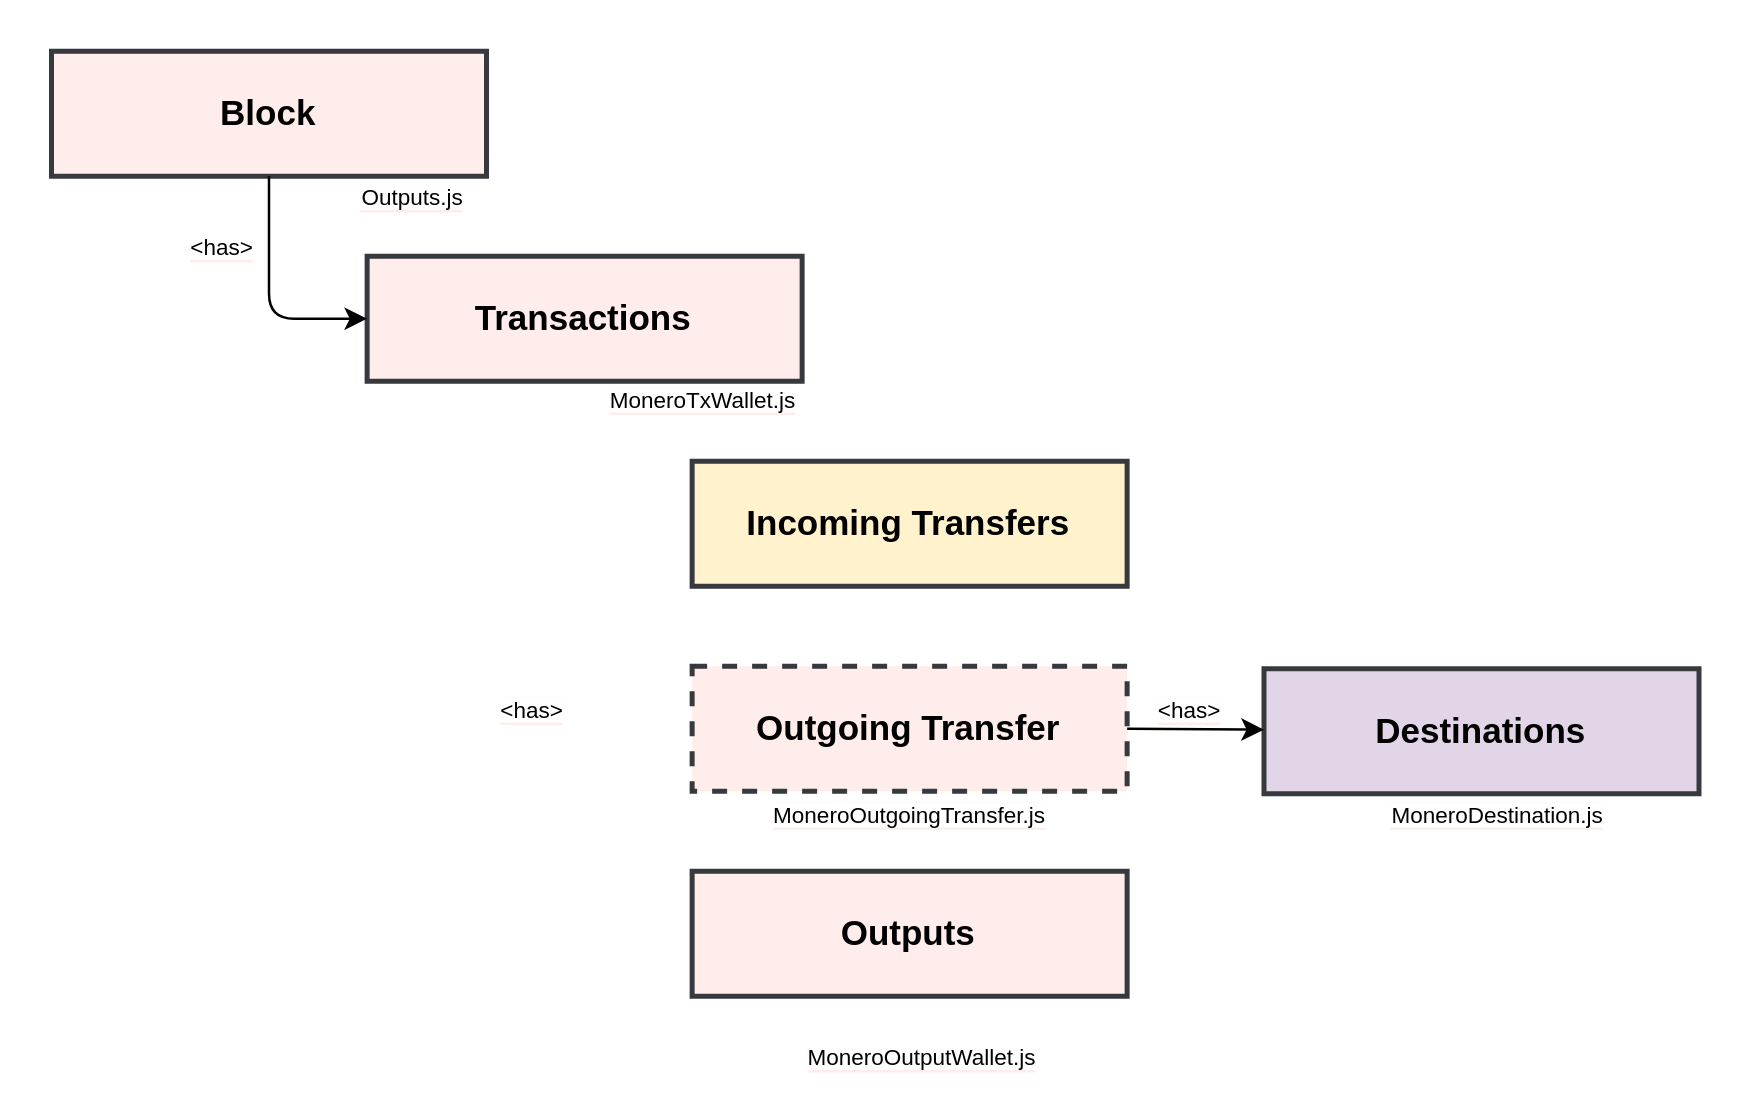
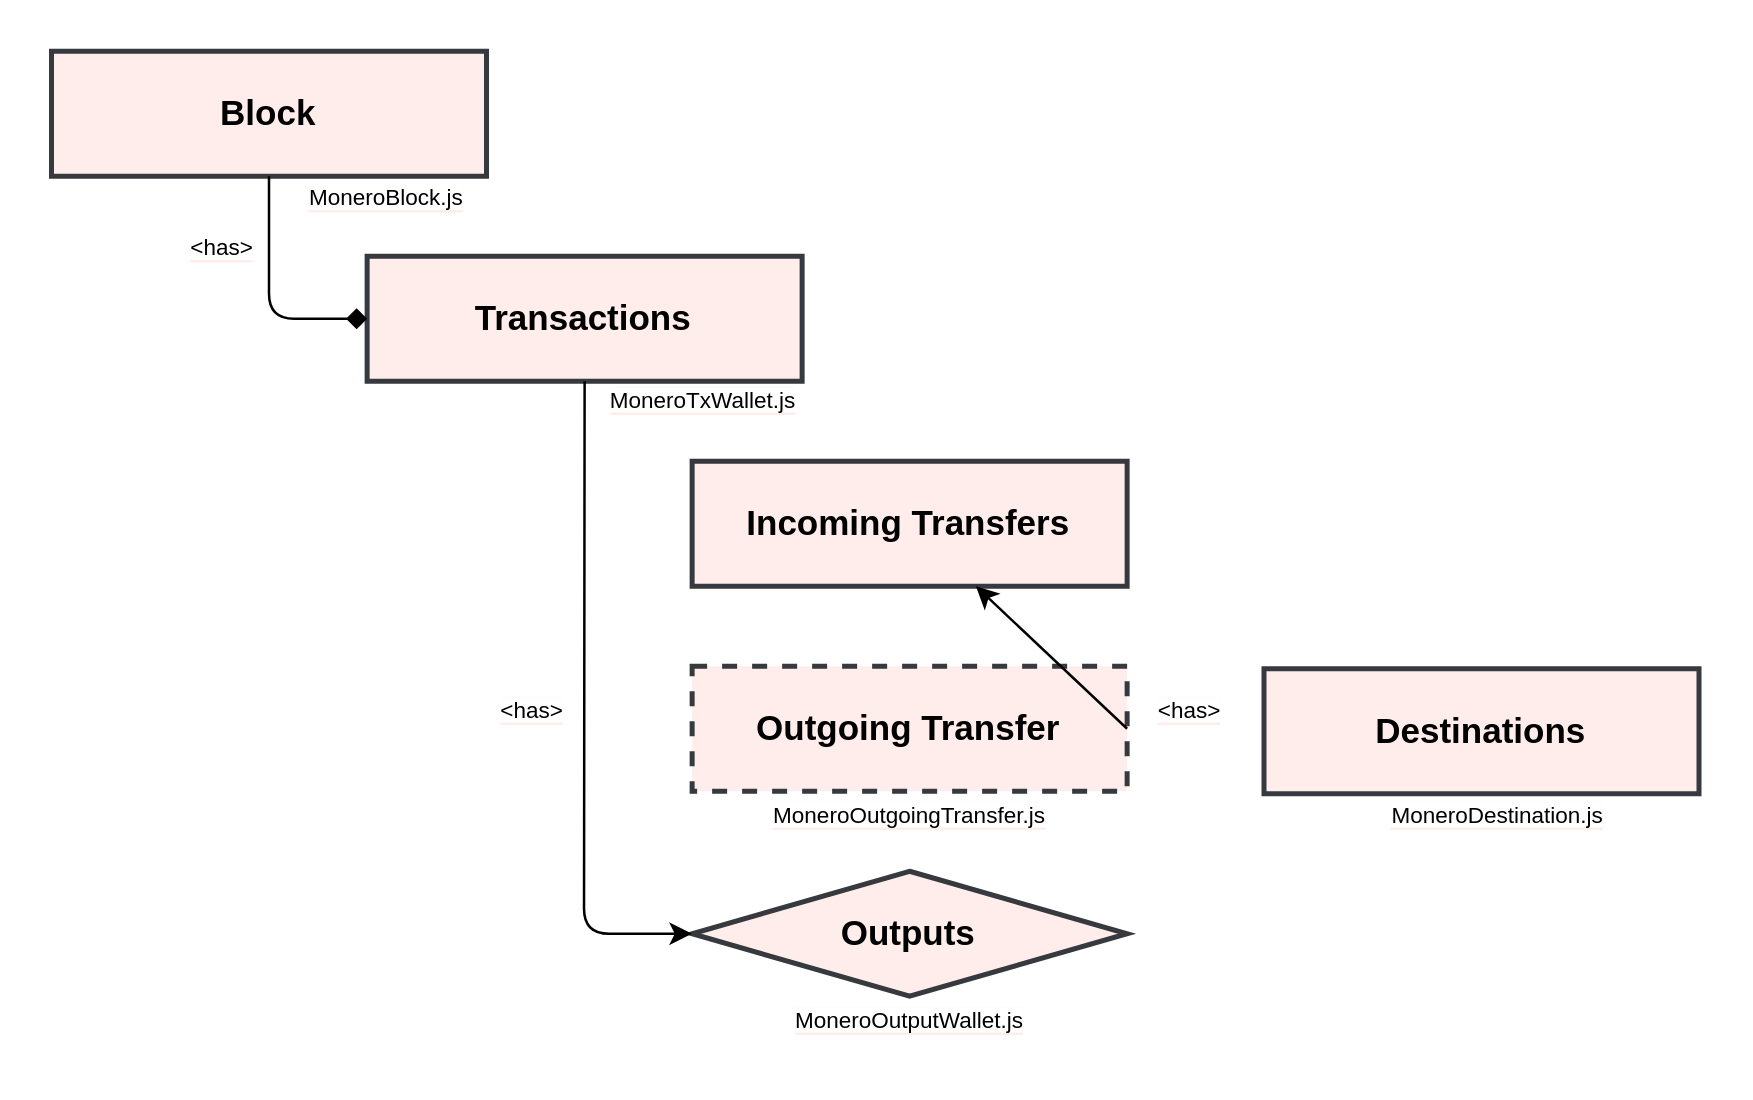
node "Outputs.js": label "Outputs.js" -> "MoneroBlock.js"
edge "Block" -> "Transactions": arrowhead classic -> diamond
node "Incoming Transfers": fillcolor #fff2cc -> #ffedeb
edge "Transactions" -> "Outputs": added
edge "Outgoing Transfer" -> "Destinations": now "Outgoing Transfer" -> "Incoming Transfers"
node "Destinations": fillcolor #e1d5e7 -> #ffedeb
node "Outputs": shape rectangle -> diamond
node "MoneroOutputWallet.js": moved (921, 1059) -> (909, 1021)
